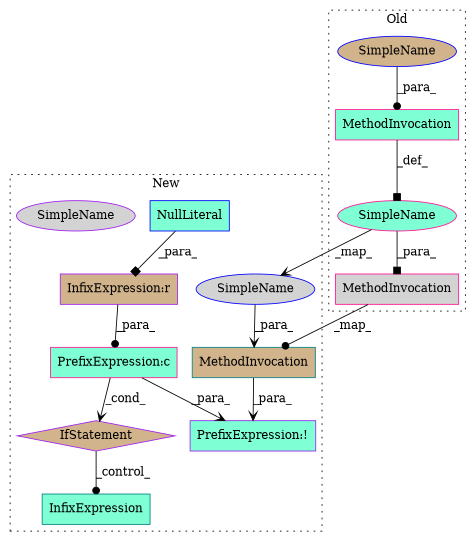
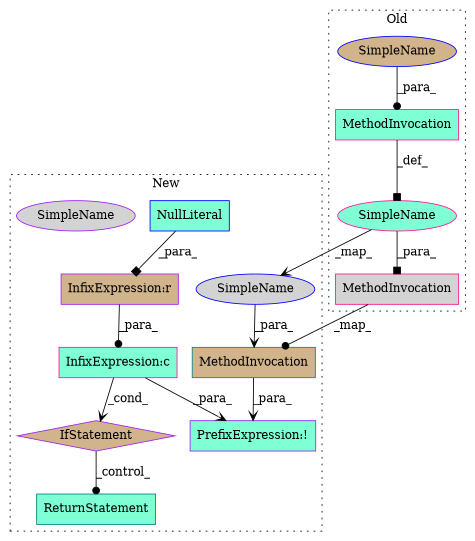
node "PrefixExpression:c": label "PrefixExpression:c" -> "InfixExpression:c"
node "InfixExpression": label "InfixExpression" -> "ReturnStatement"
